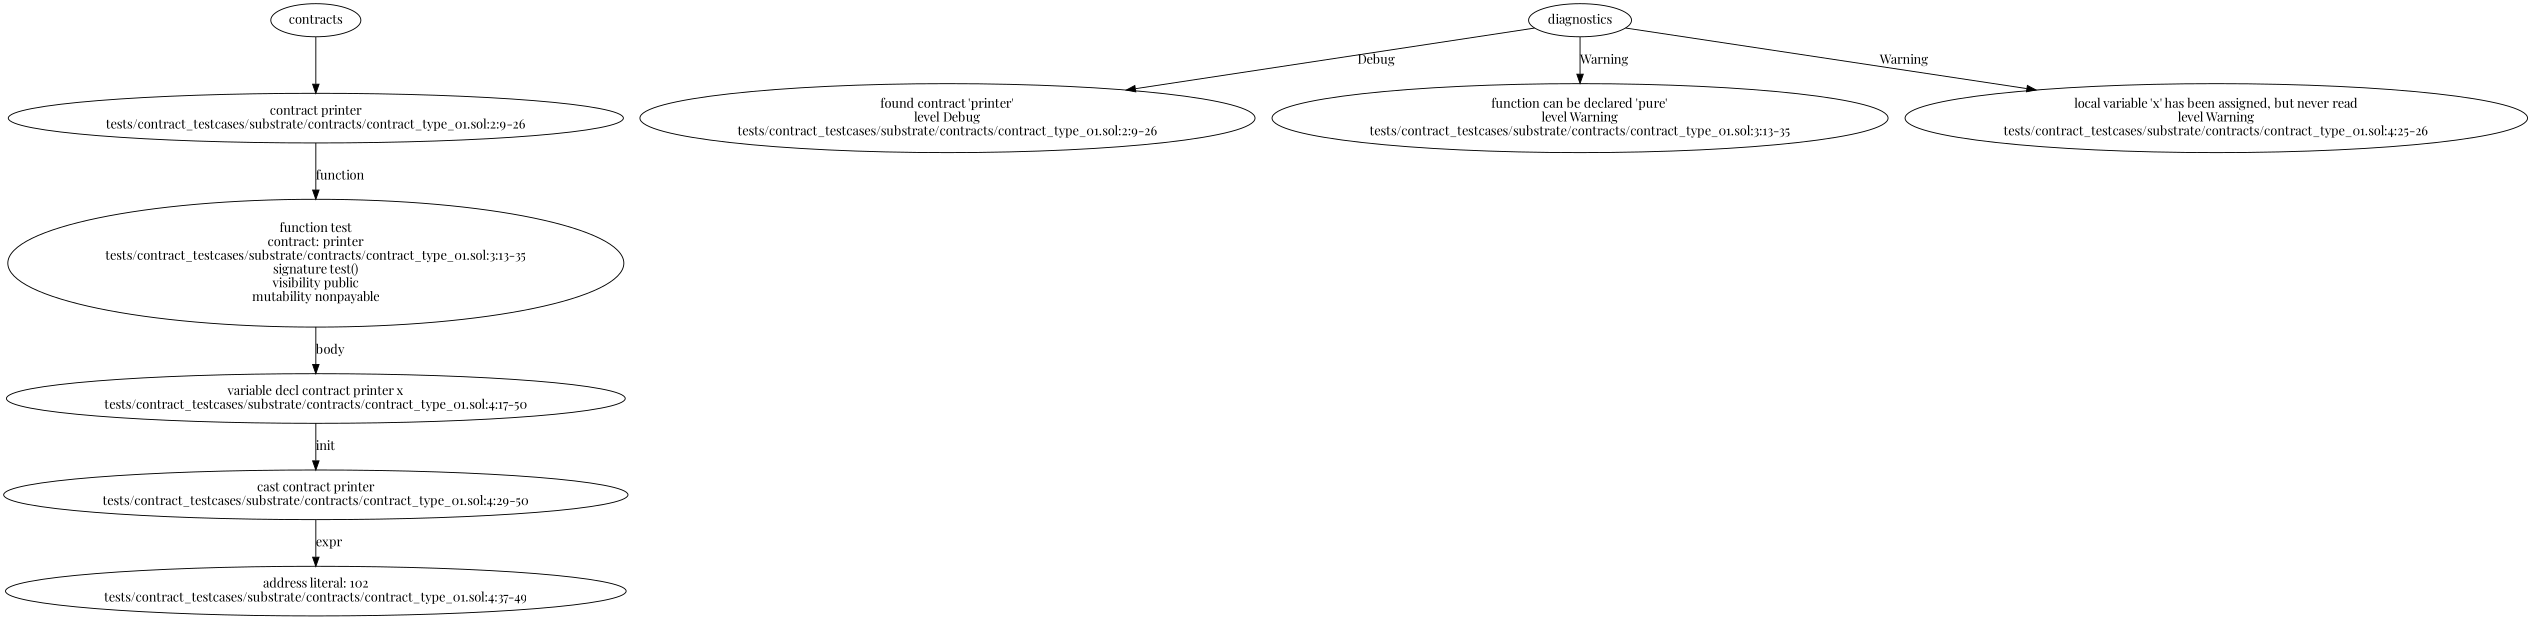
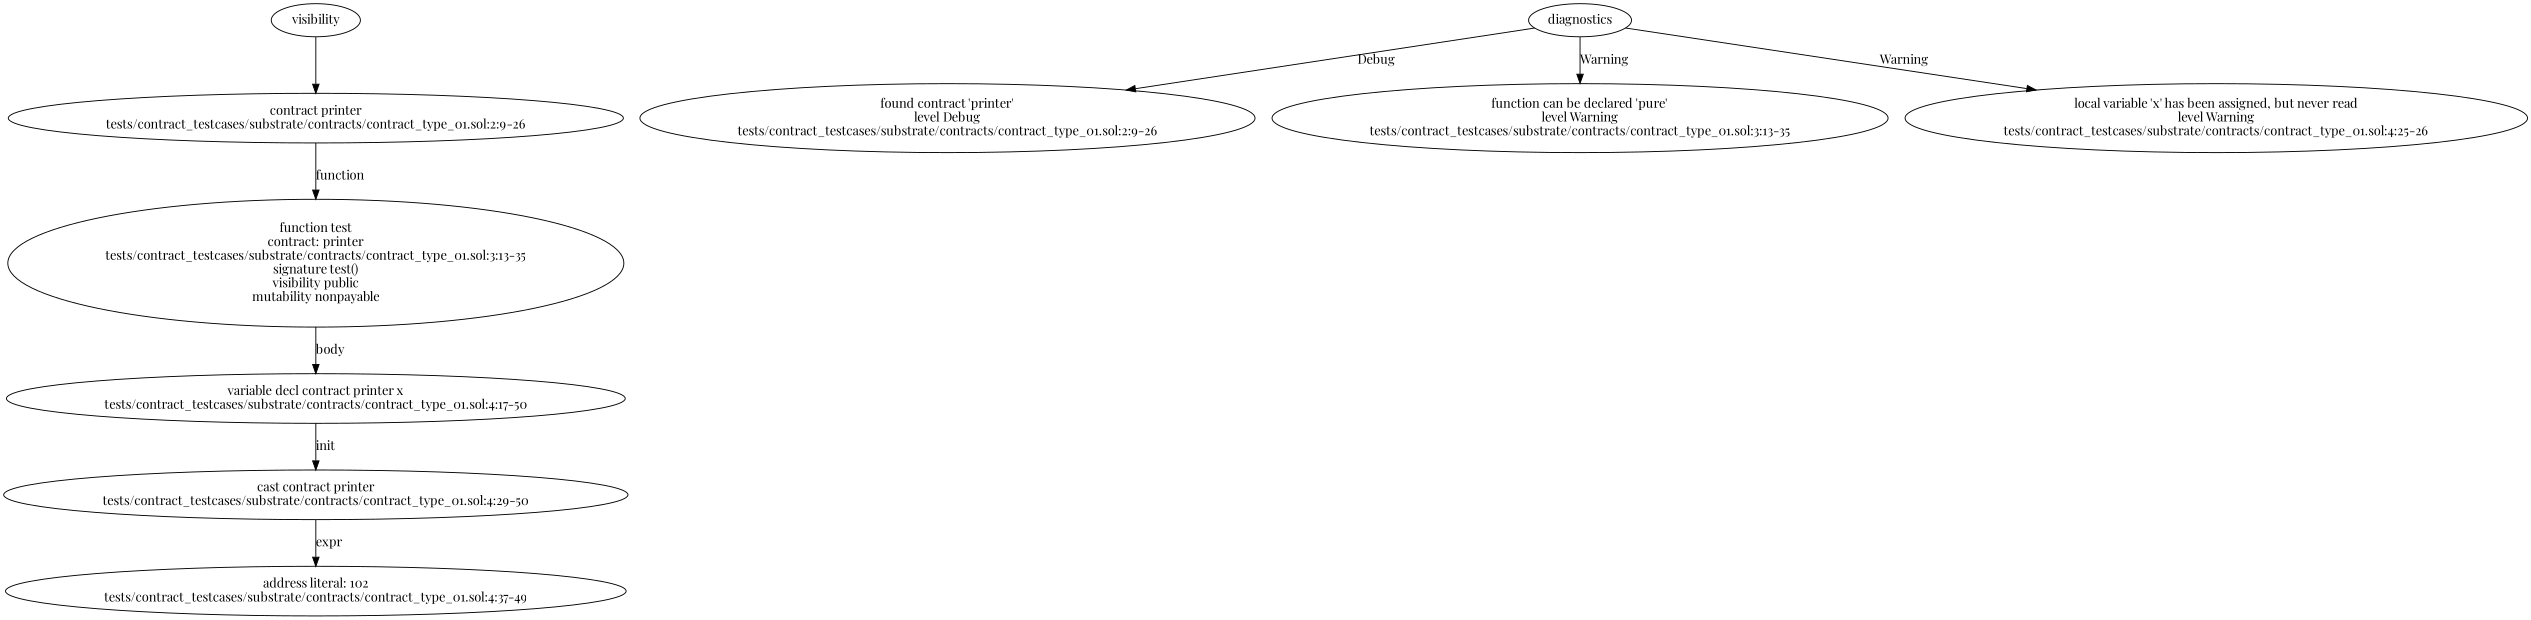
node "contracts": label "contracts" -> "visibility"
